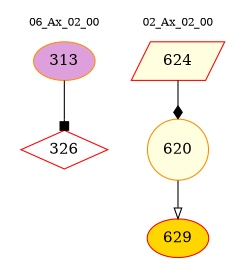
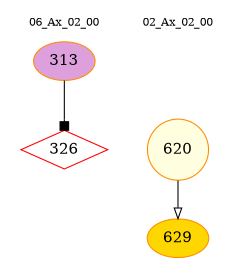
node "624": removed
node "629": color red -> darkorange
